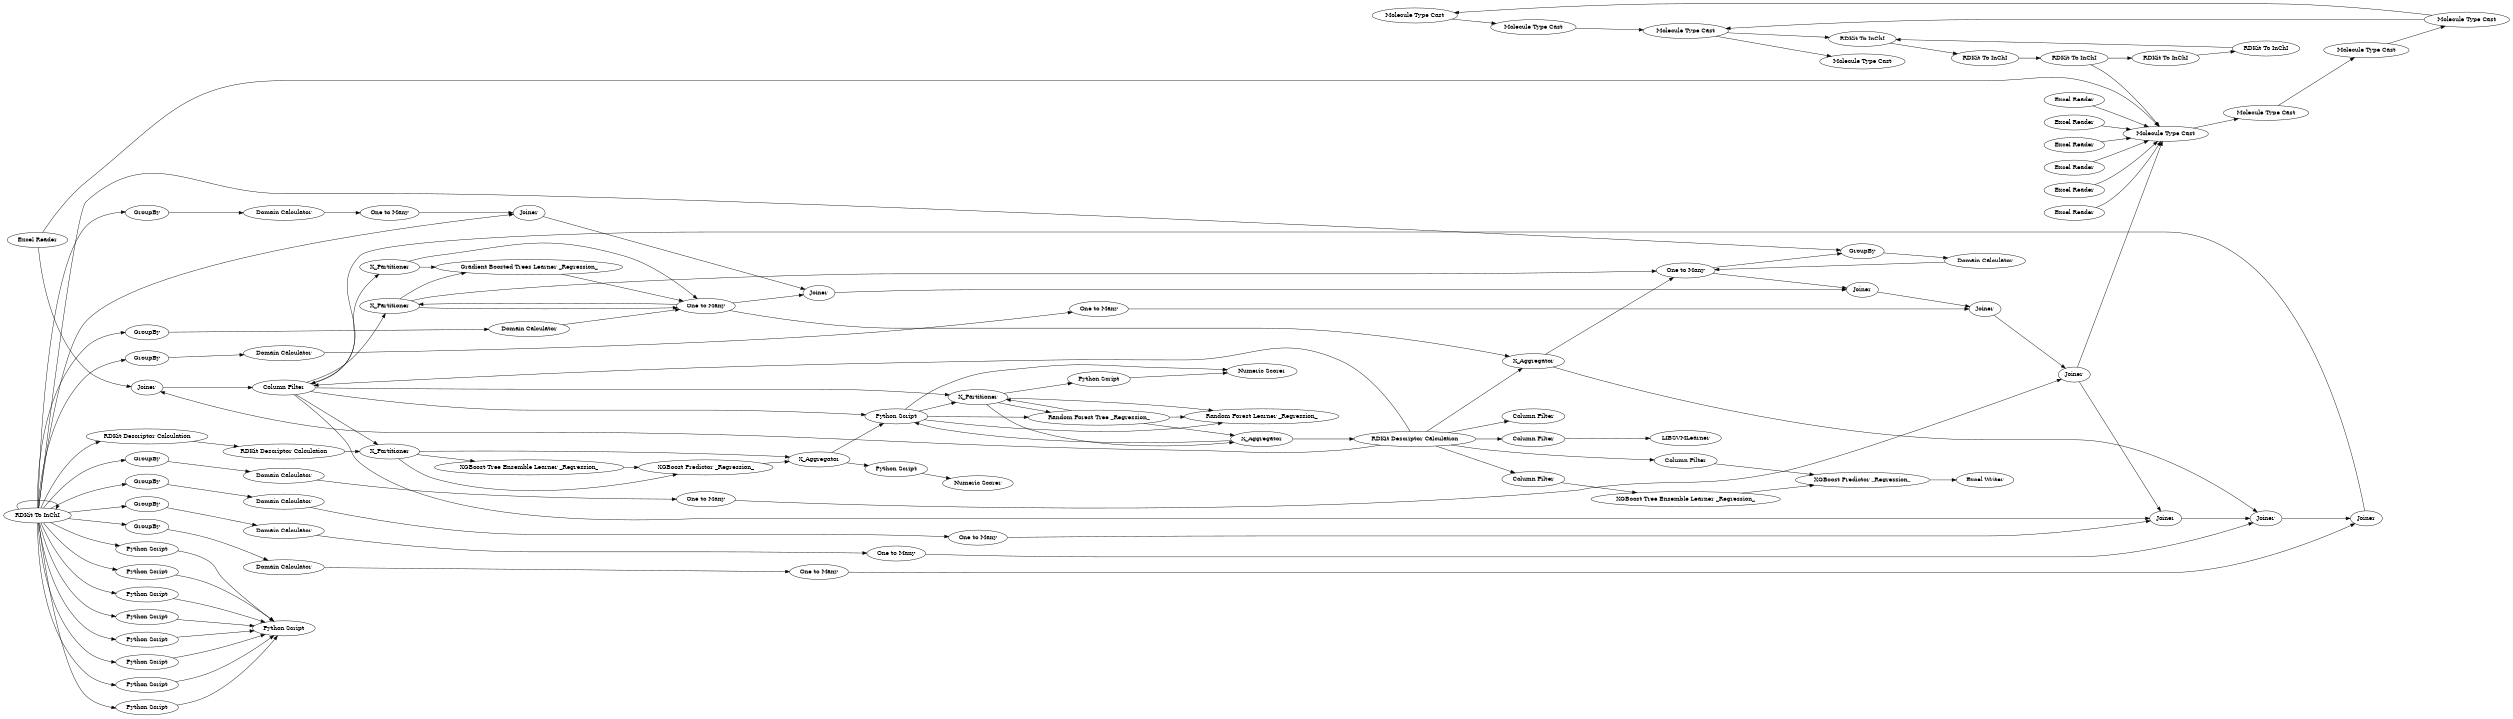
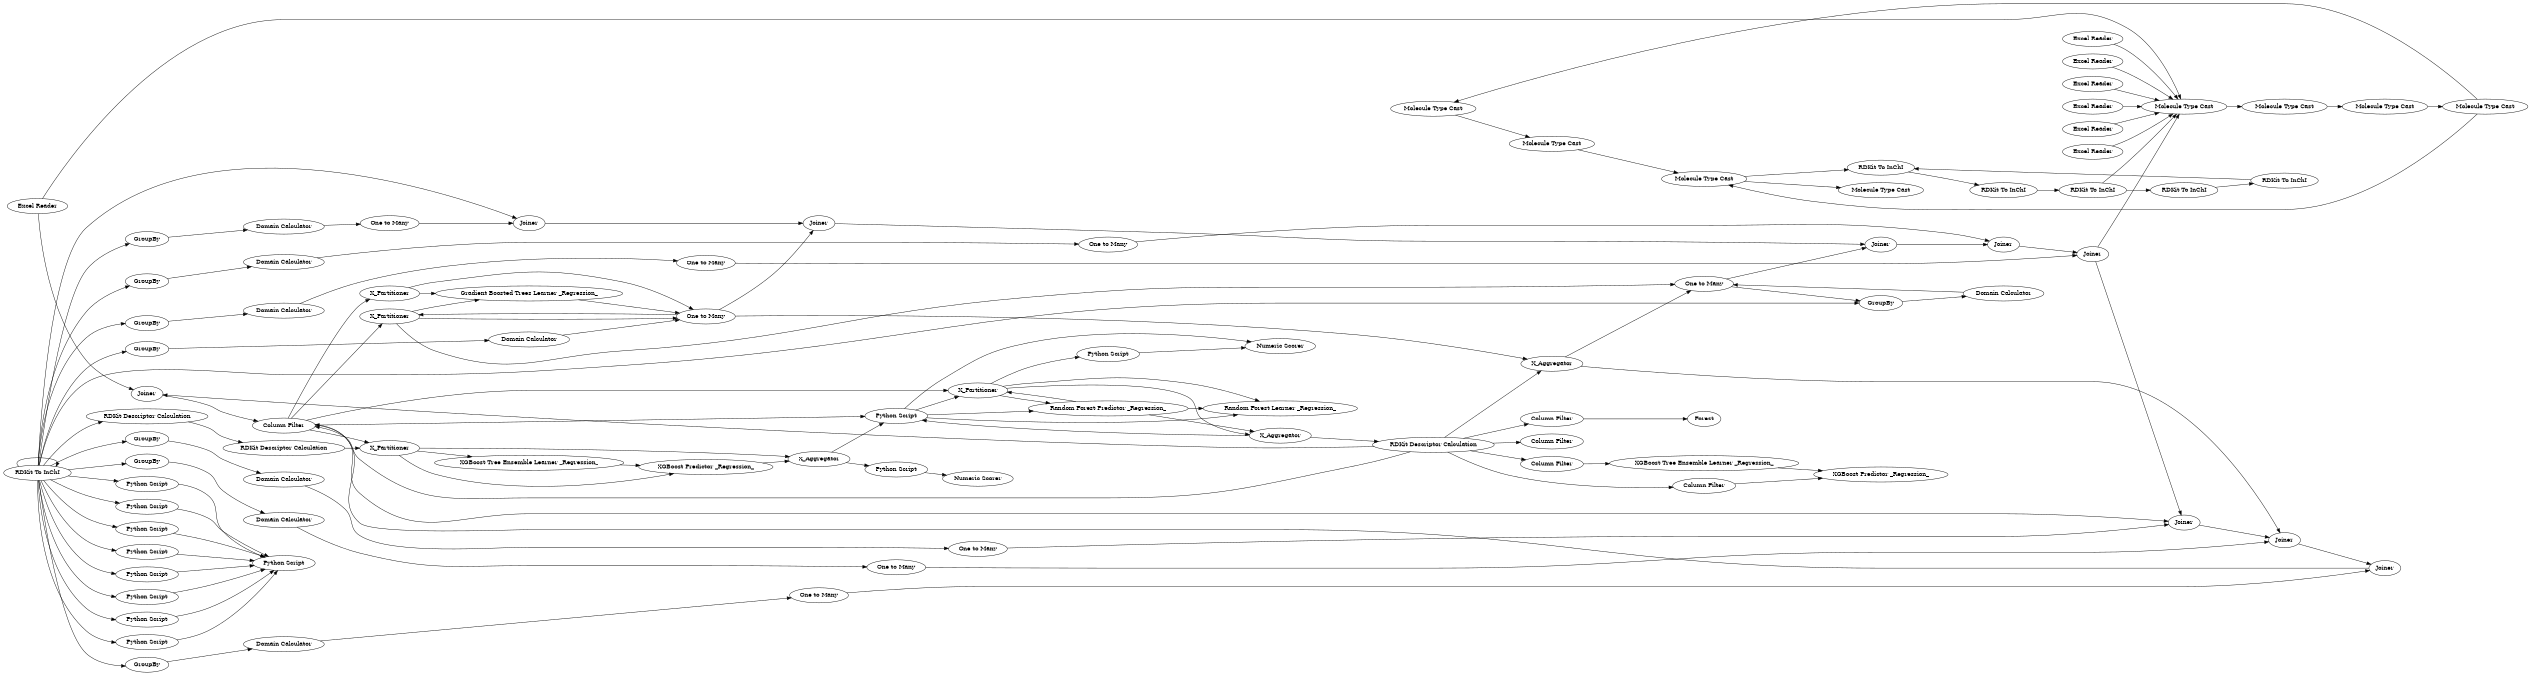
node "Random Forest Tree _Regression_": label "Random Forest Tree _Regression_" -> "Random Forest Predictor _Regression_"
node "LIBSVMLearner": label "LIBSVMLearner" -> "Forest"
node "Excel Writer": removed
